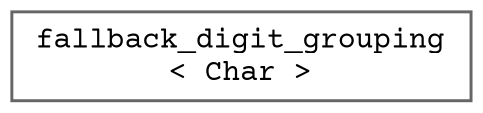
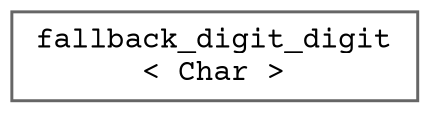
node "fallback_digit_grouping < Char >": label "fallback_digit_grouping < Char >" -> "fallback_digit_digit < Char >"
